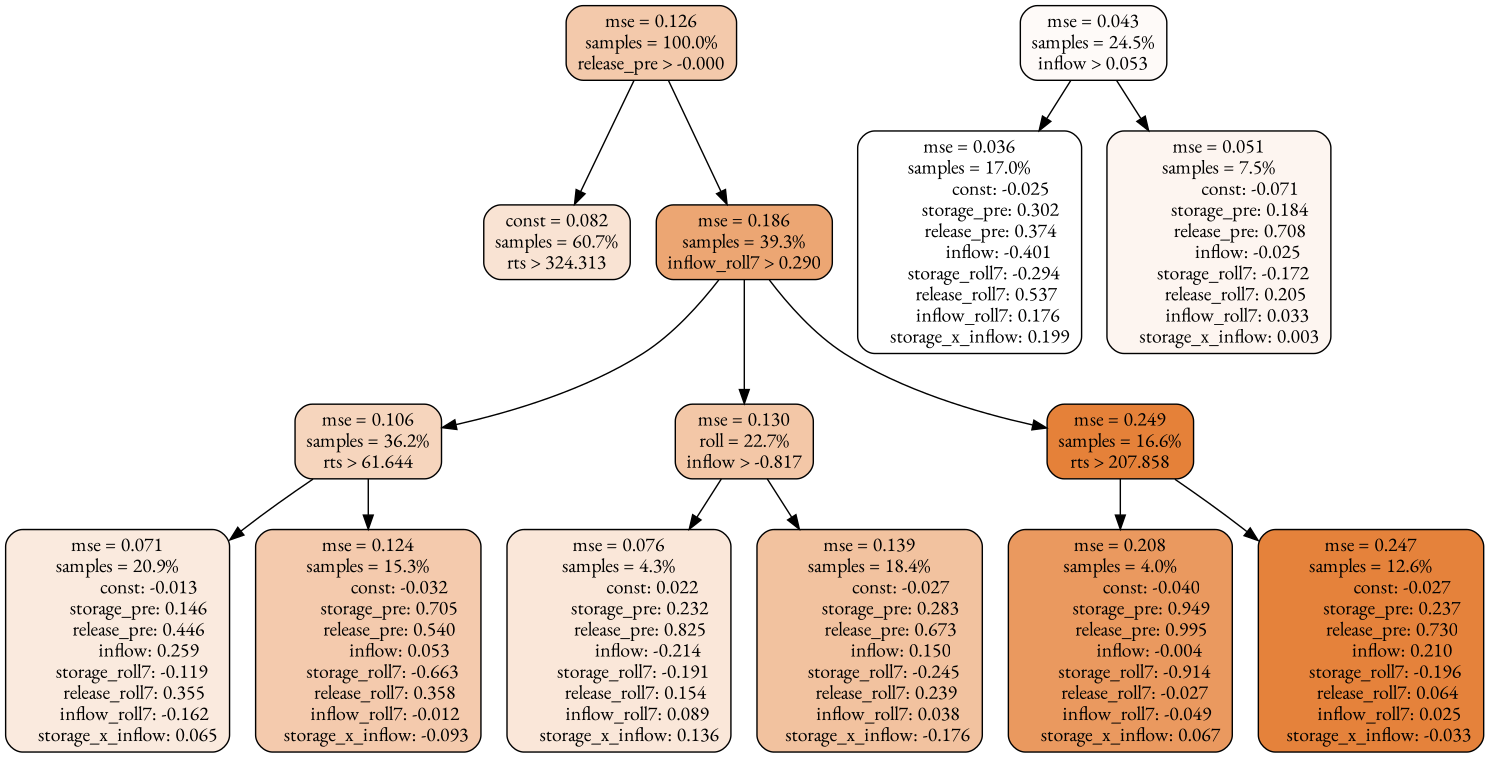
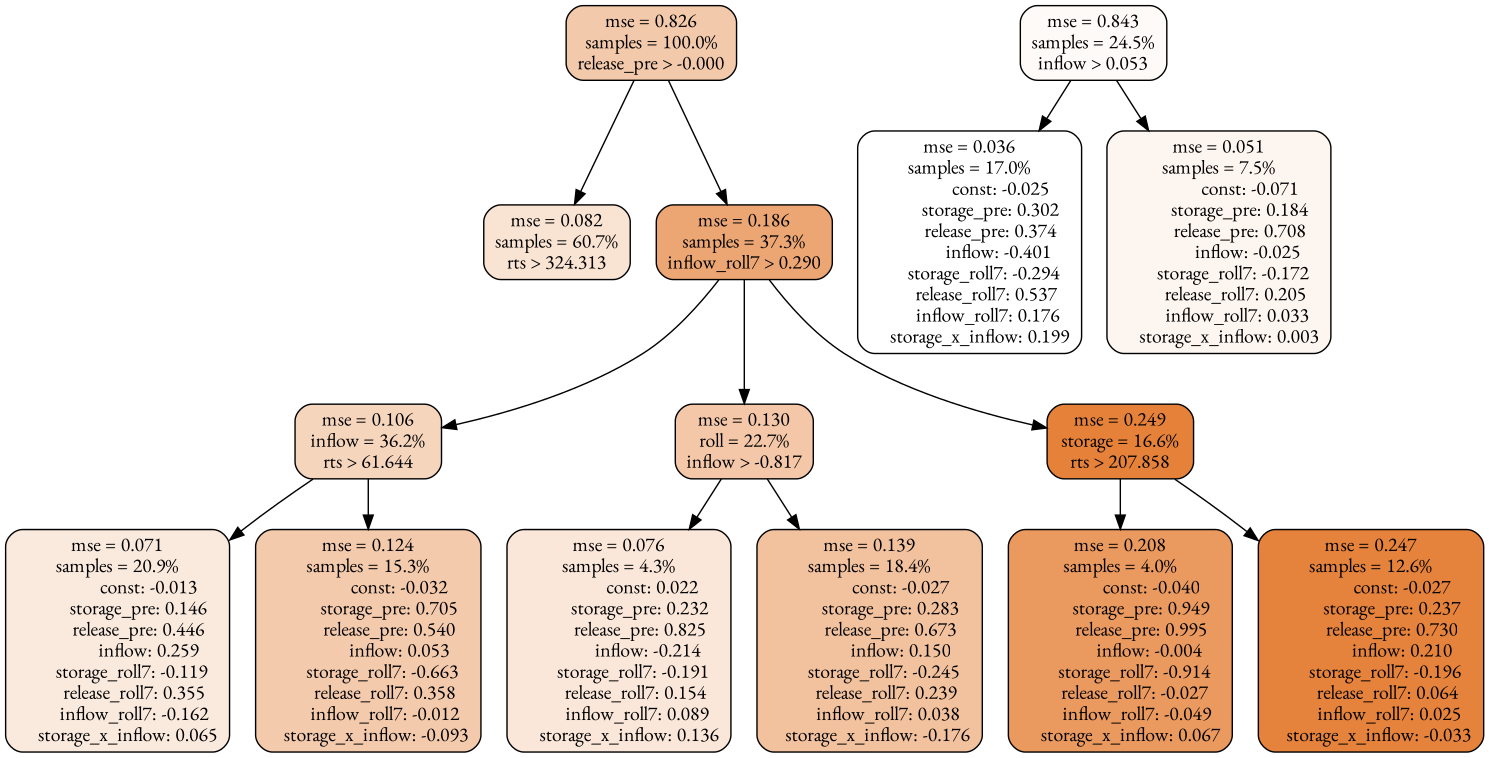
node "mse = 0.126 samples = 100.0% release_pre > -0.000": label "mse = 0.126 samples = 100.0% release_pre > -0.000" -> "mse = 0.826 samples = 100.0% release_pre > -0.000"
node "mse = 0.043 samples = 24.5% inflow > 0.053": label "mse = 0.043 samples = 24.5% inflow > 0.053" -> "mse = 0.843 samples = 24.5% inflow > 0.053"
node "const = 0.082 samples = 60.7% rts > 324.313": label "const = 0.082 samples = 60.7% rts > 324.313" -> "mse = 0.082 samples = 60.7% rts > 324.313"
node "mse = 0.186 samples = 39.3% inflow_roll7 > 0.290": label "mse = 0.186 samples = 39.3% inflow_roll7 > 0.290" -> "mse = 0.186 samples = 37.3% inflow_roll7 > 0.290"
node "mse = 0.106 samples = 36.2% rts > 61.644": label "mse = 0.106 samples = 36.2% rts > 61.644" -> "mse = 0.106 inflow = 36.2% rts > 61.644"
node "mse = 0.249 samples = 16.6% rts > 207.858": label "mse = 0.249 samples = 16.6% rts > 207.858" -> "mse = 0.249 storage = 16.6% rts > 207.858"
